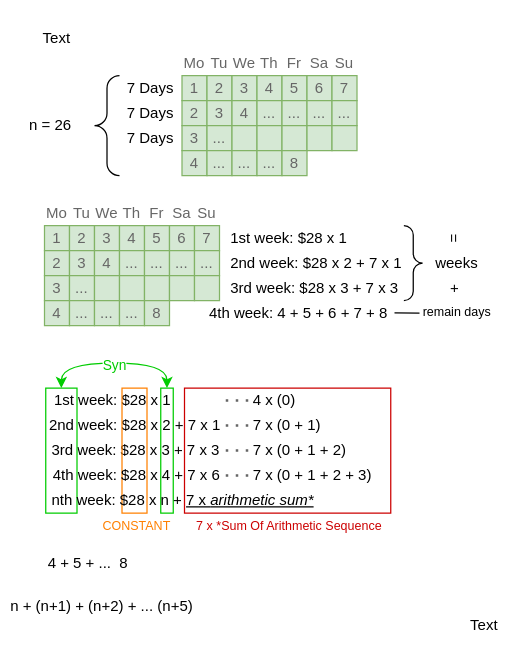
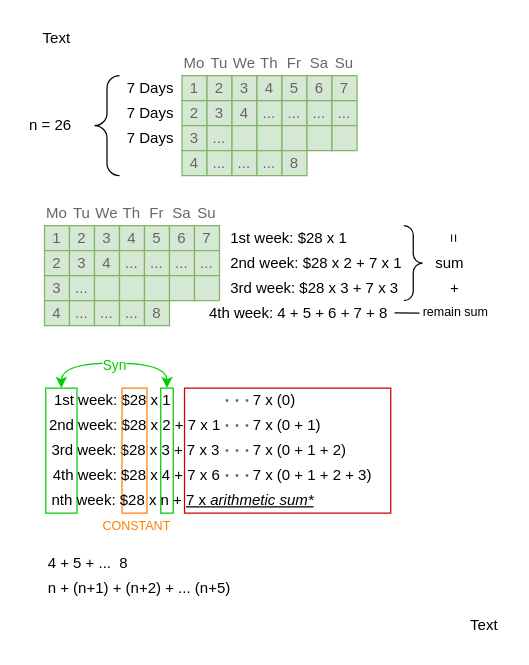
node "weeks": label "weeks" -> "sum"
node "remain days": label "remain days" -> "remain sum"
node "4 x (0)": label "4 x (0)" -> "7 x (0)"
node "7 x *Sum Of Arithmetic Sequence": removed
node "n + (n+1) + (n+2) + ... (n+5)": moved (107, 607) -> (145, 588)
